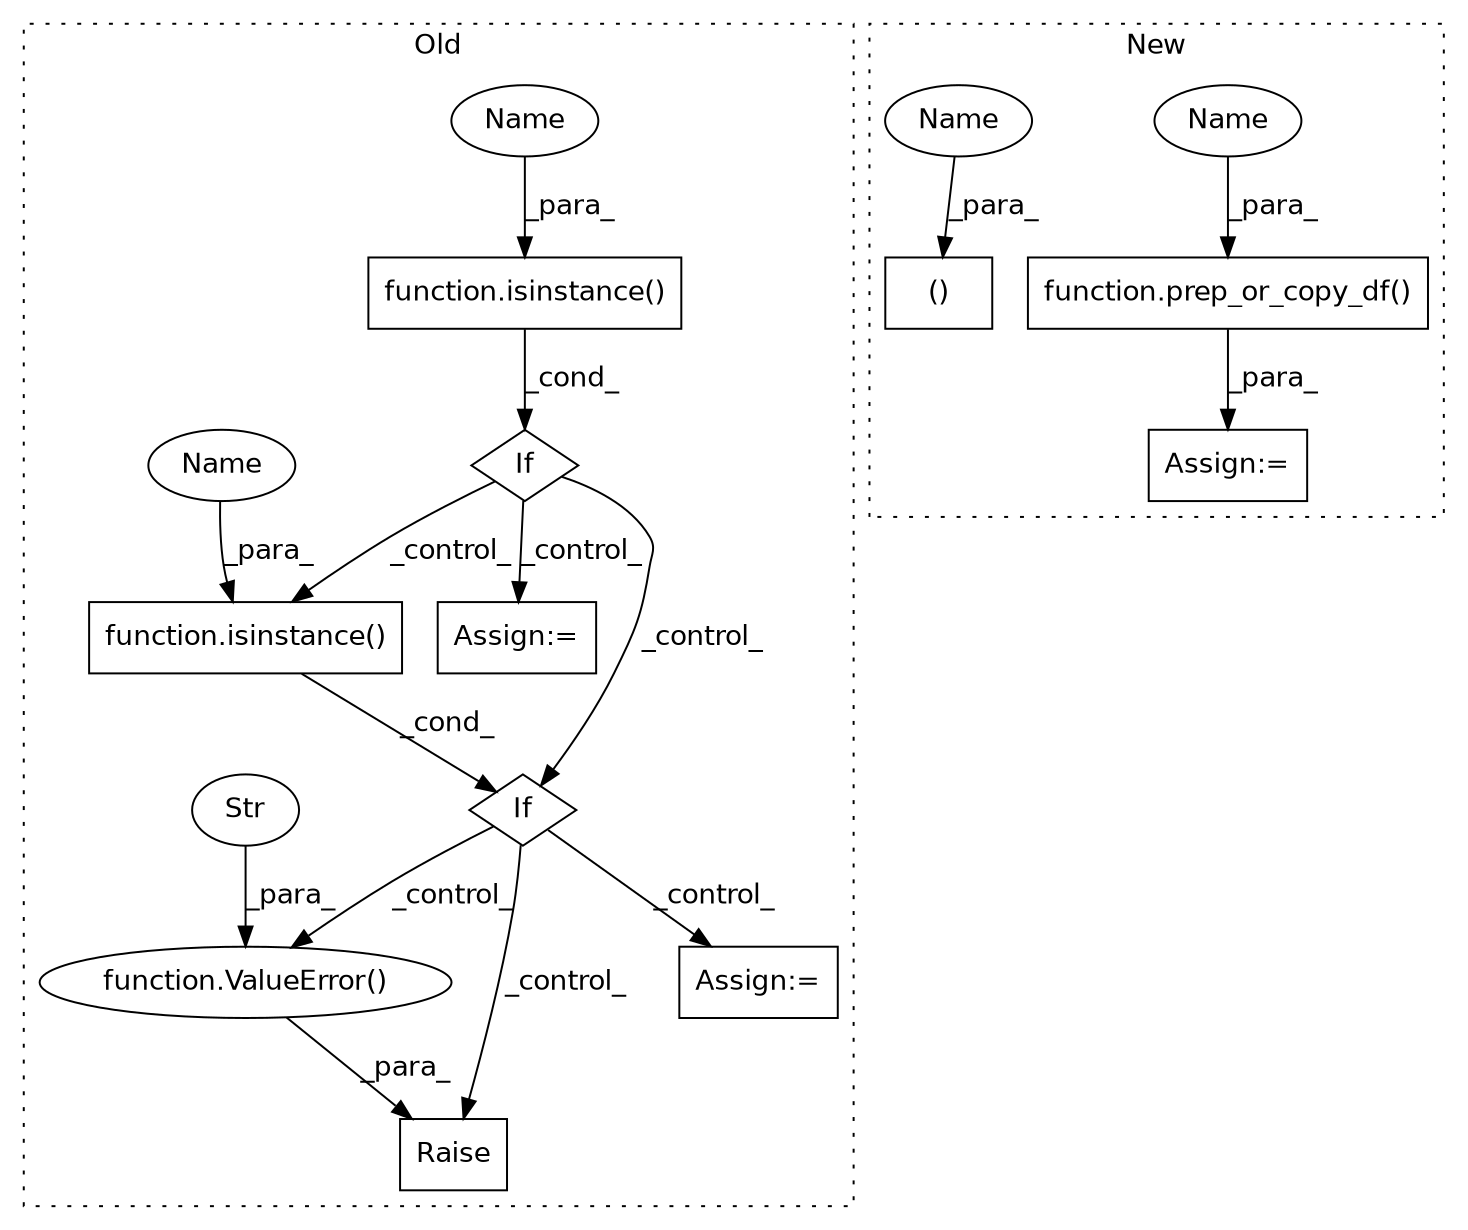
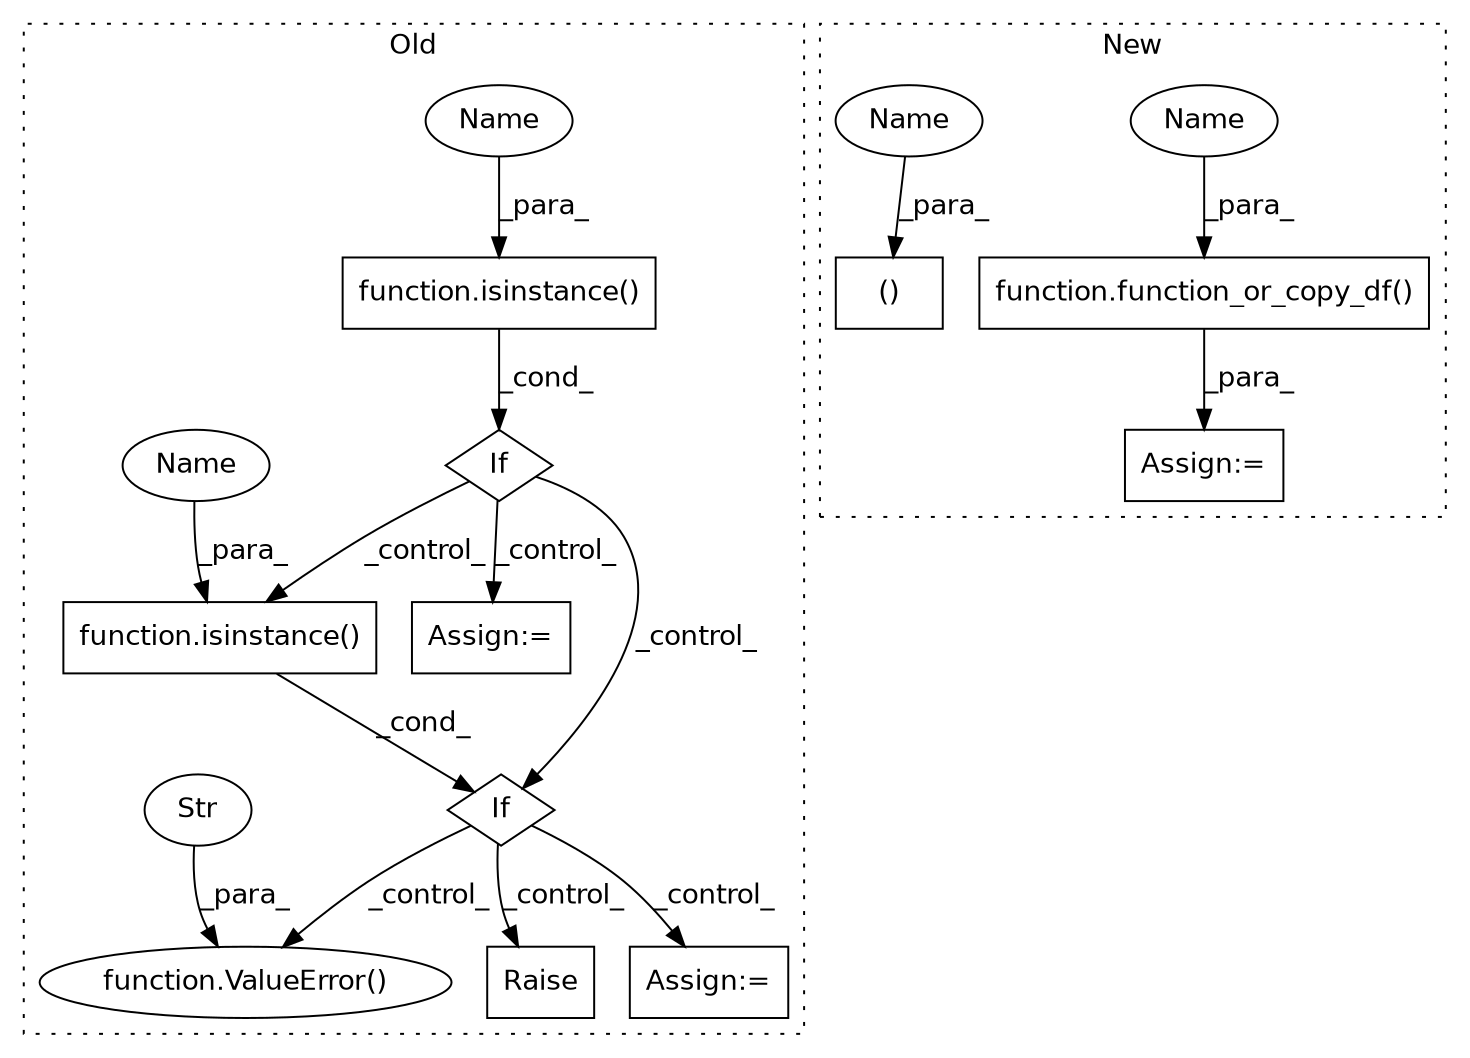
node "function.prep_or_copy_df()": label "function.prep_or_copy_df()" -> "function.function_or_copy_df()"
edge "function.ValueError()" -> "Raise": removed, label "_para_"
